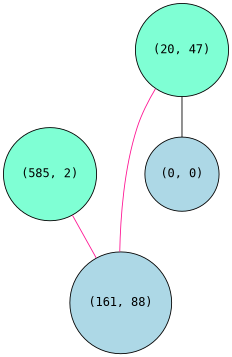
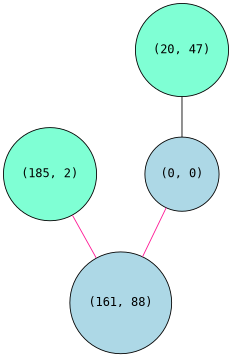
edge "(20, 47)" -- "(161, 88)": now "(0, 0)" -- "(161, 88)"
node "(585, 2)": label "(585, 2)" -> "(185, 2)"
